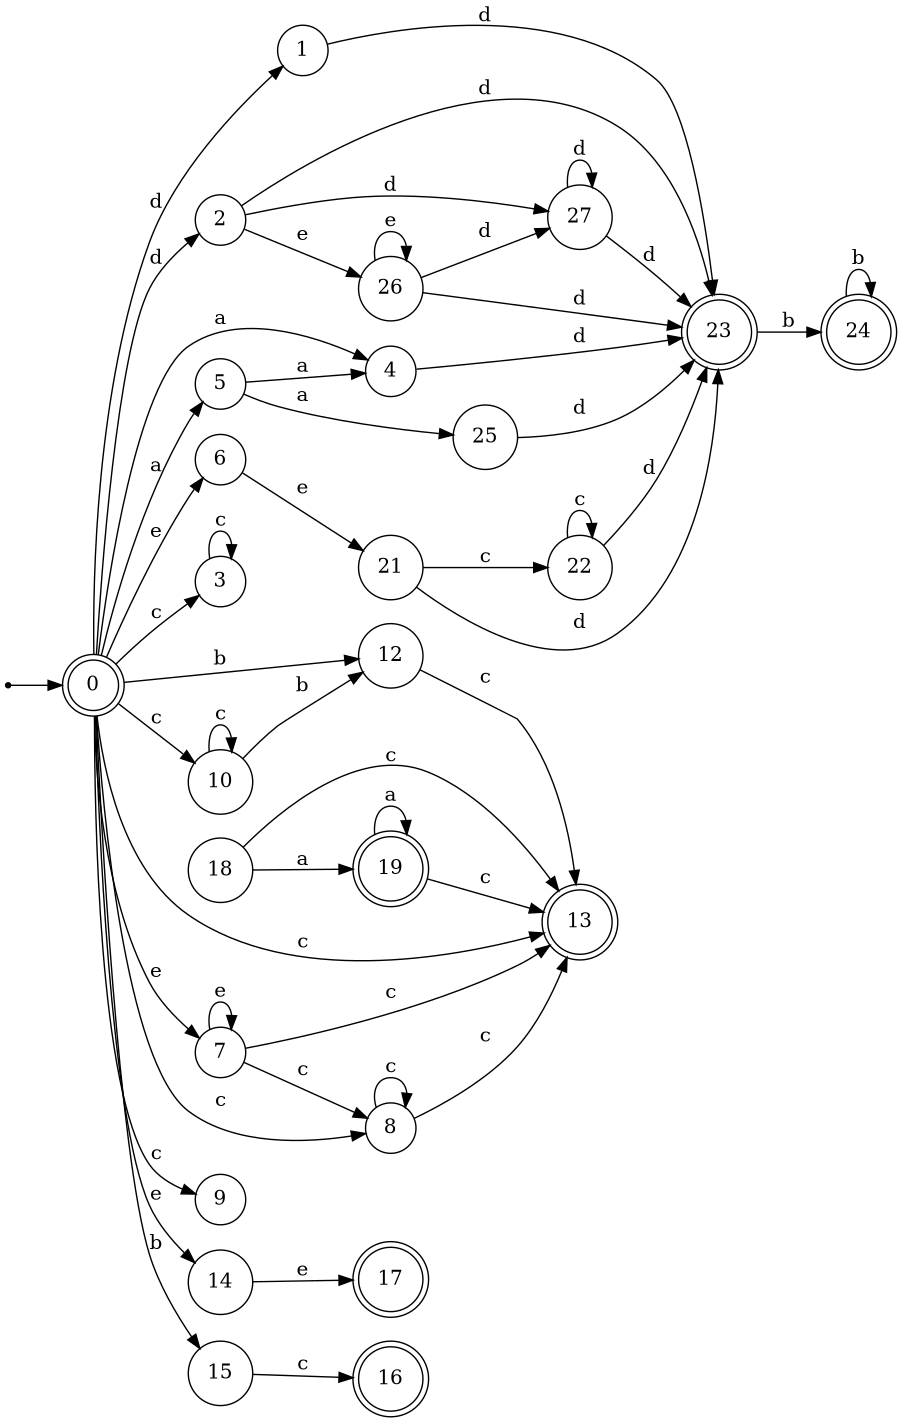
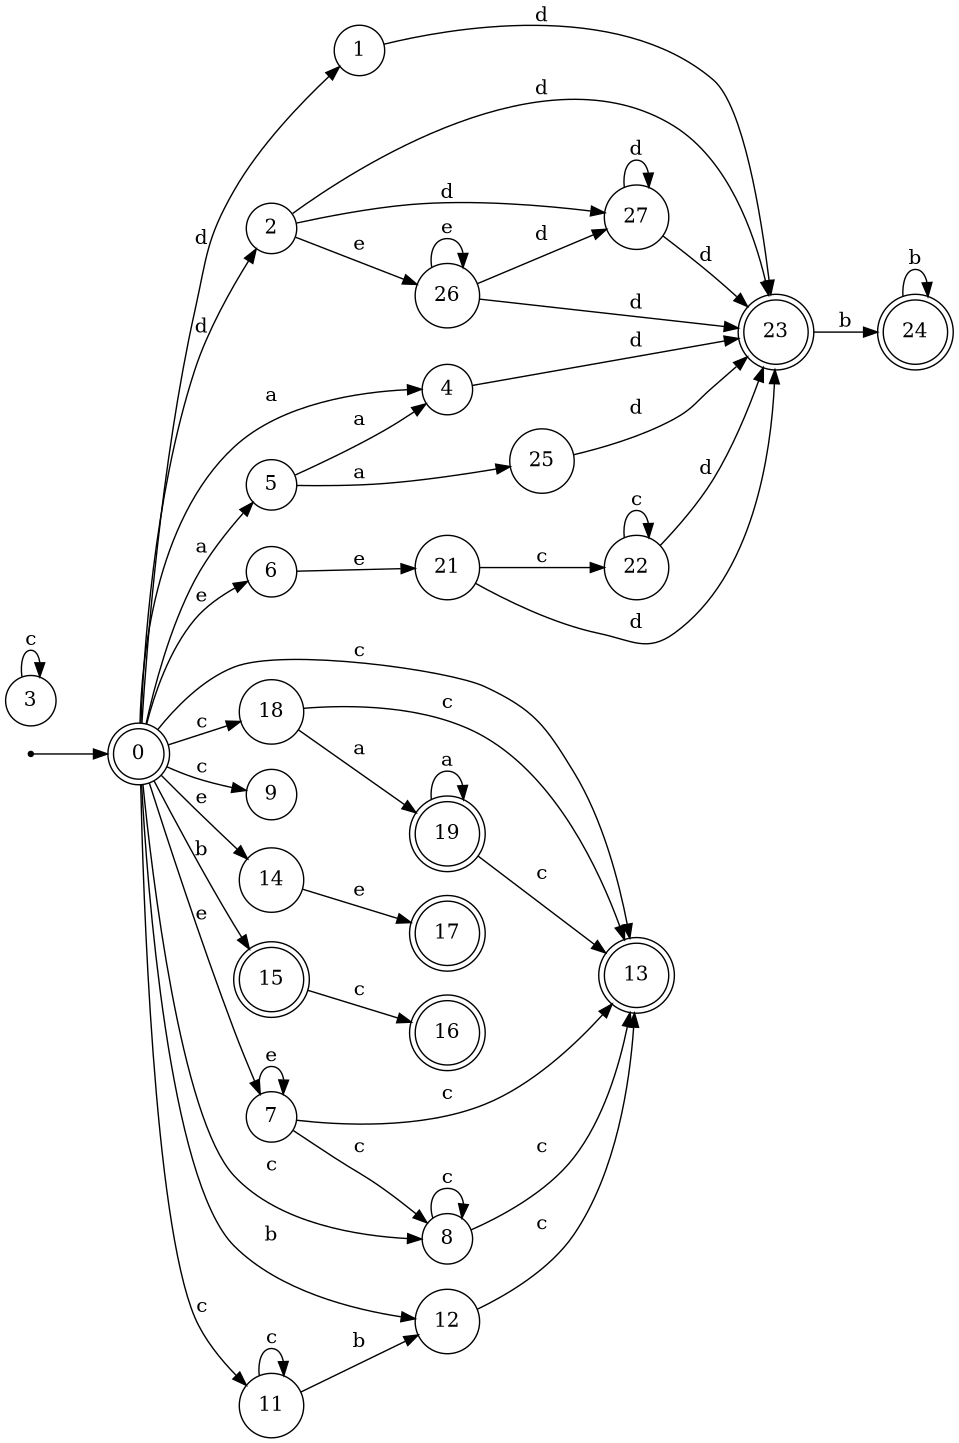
edge "0" -> "3": now "0" -> "18"
node "10": label "10" -> "11"
node "15": shape circle -> doublecircle
